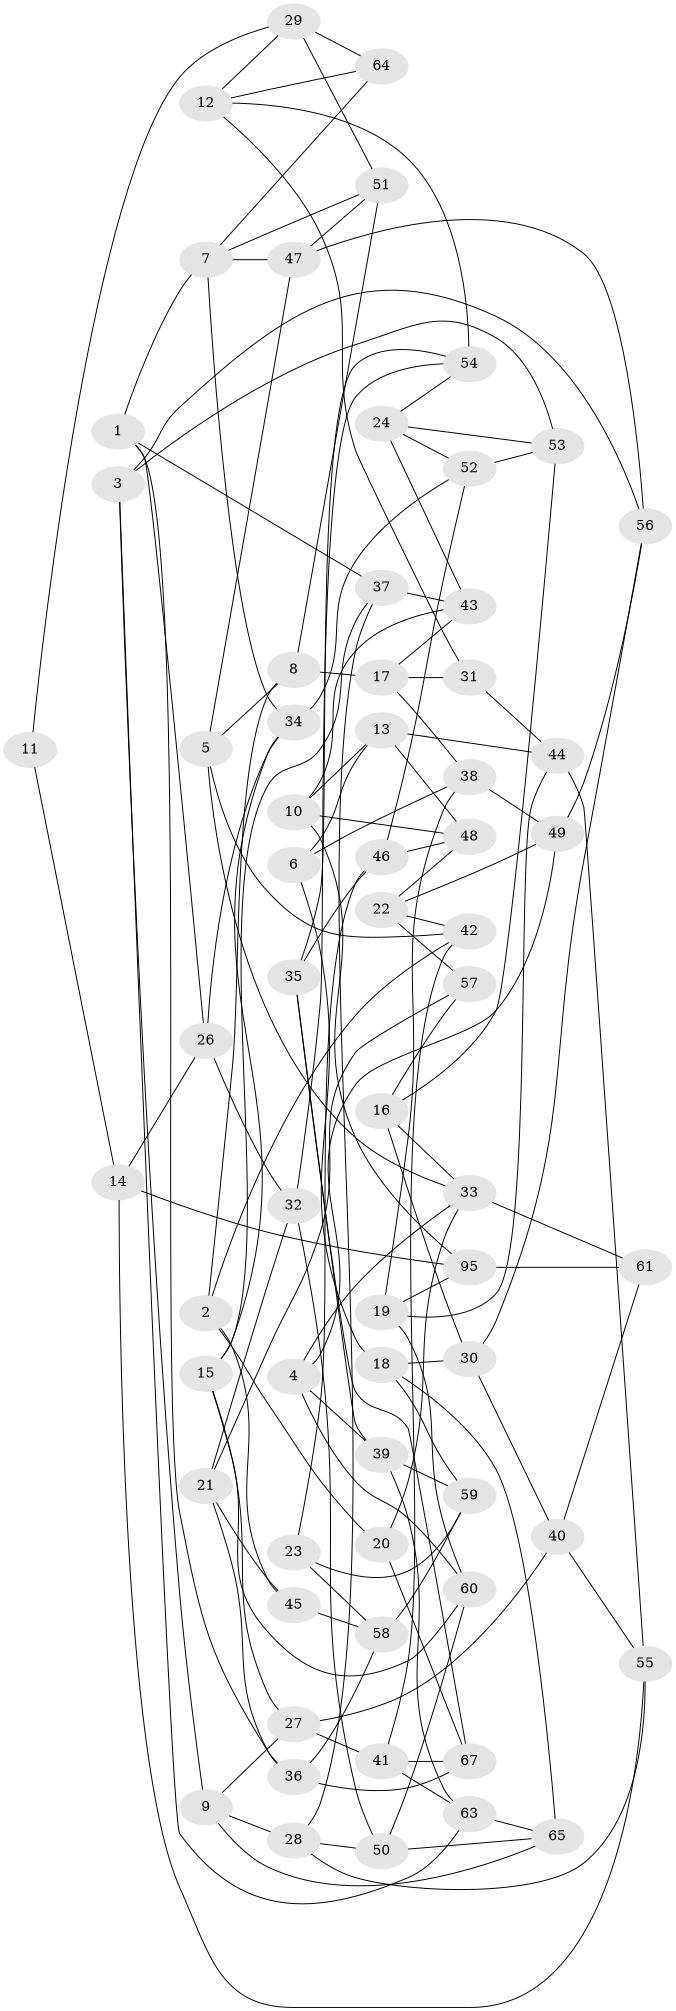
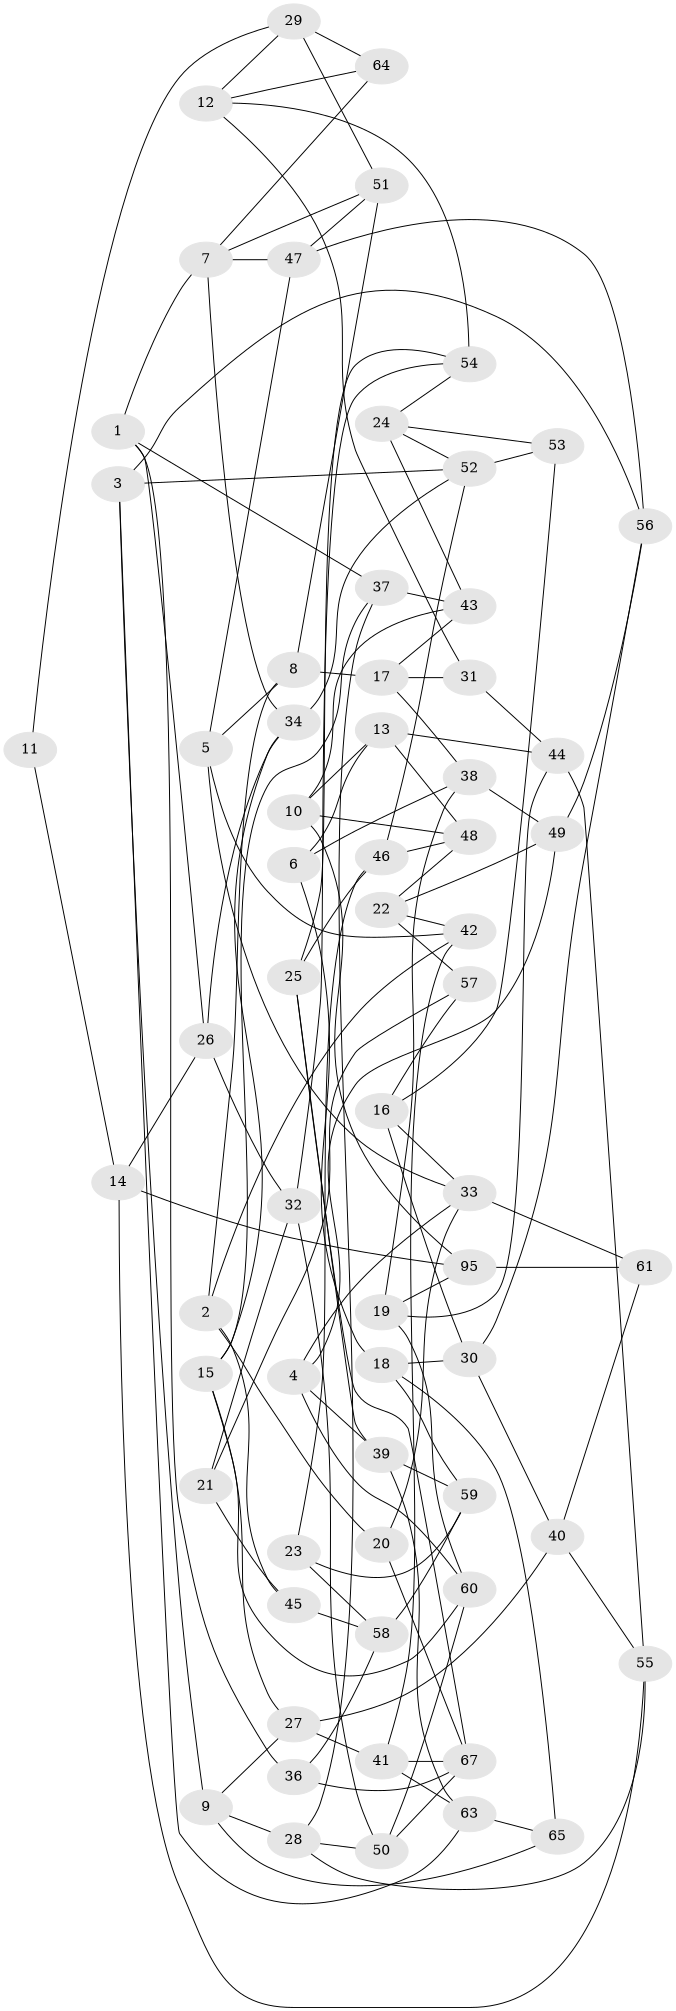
edge "53" -- "3": now "52" -- "3"
node "35": label "35" -> "25"
edge "21" -- "36": removed
edge "65" -- "50": now "67" -- "50"
